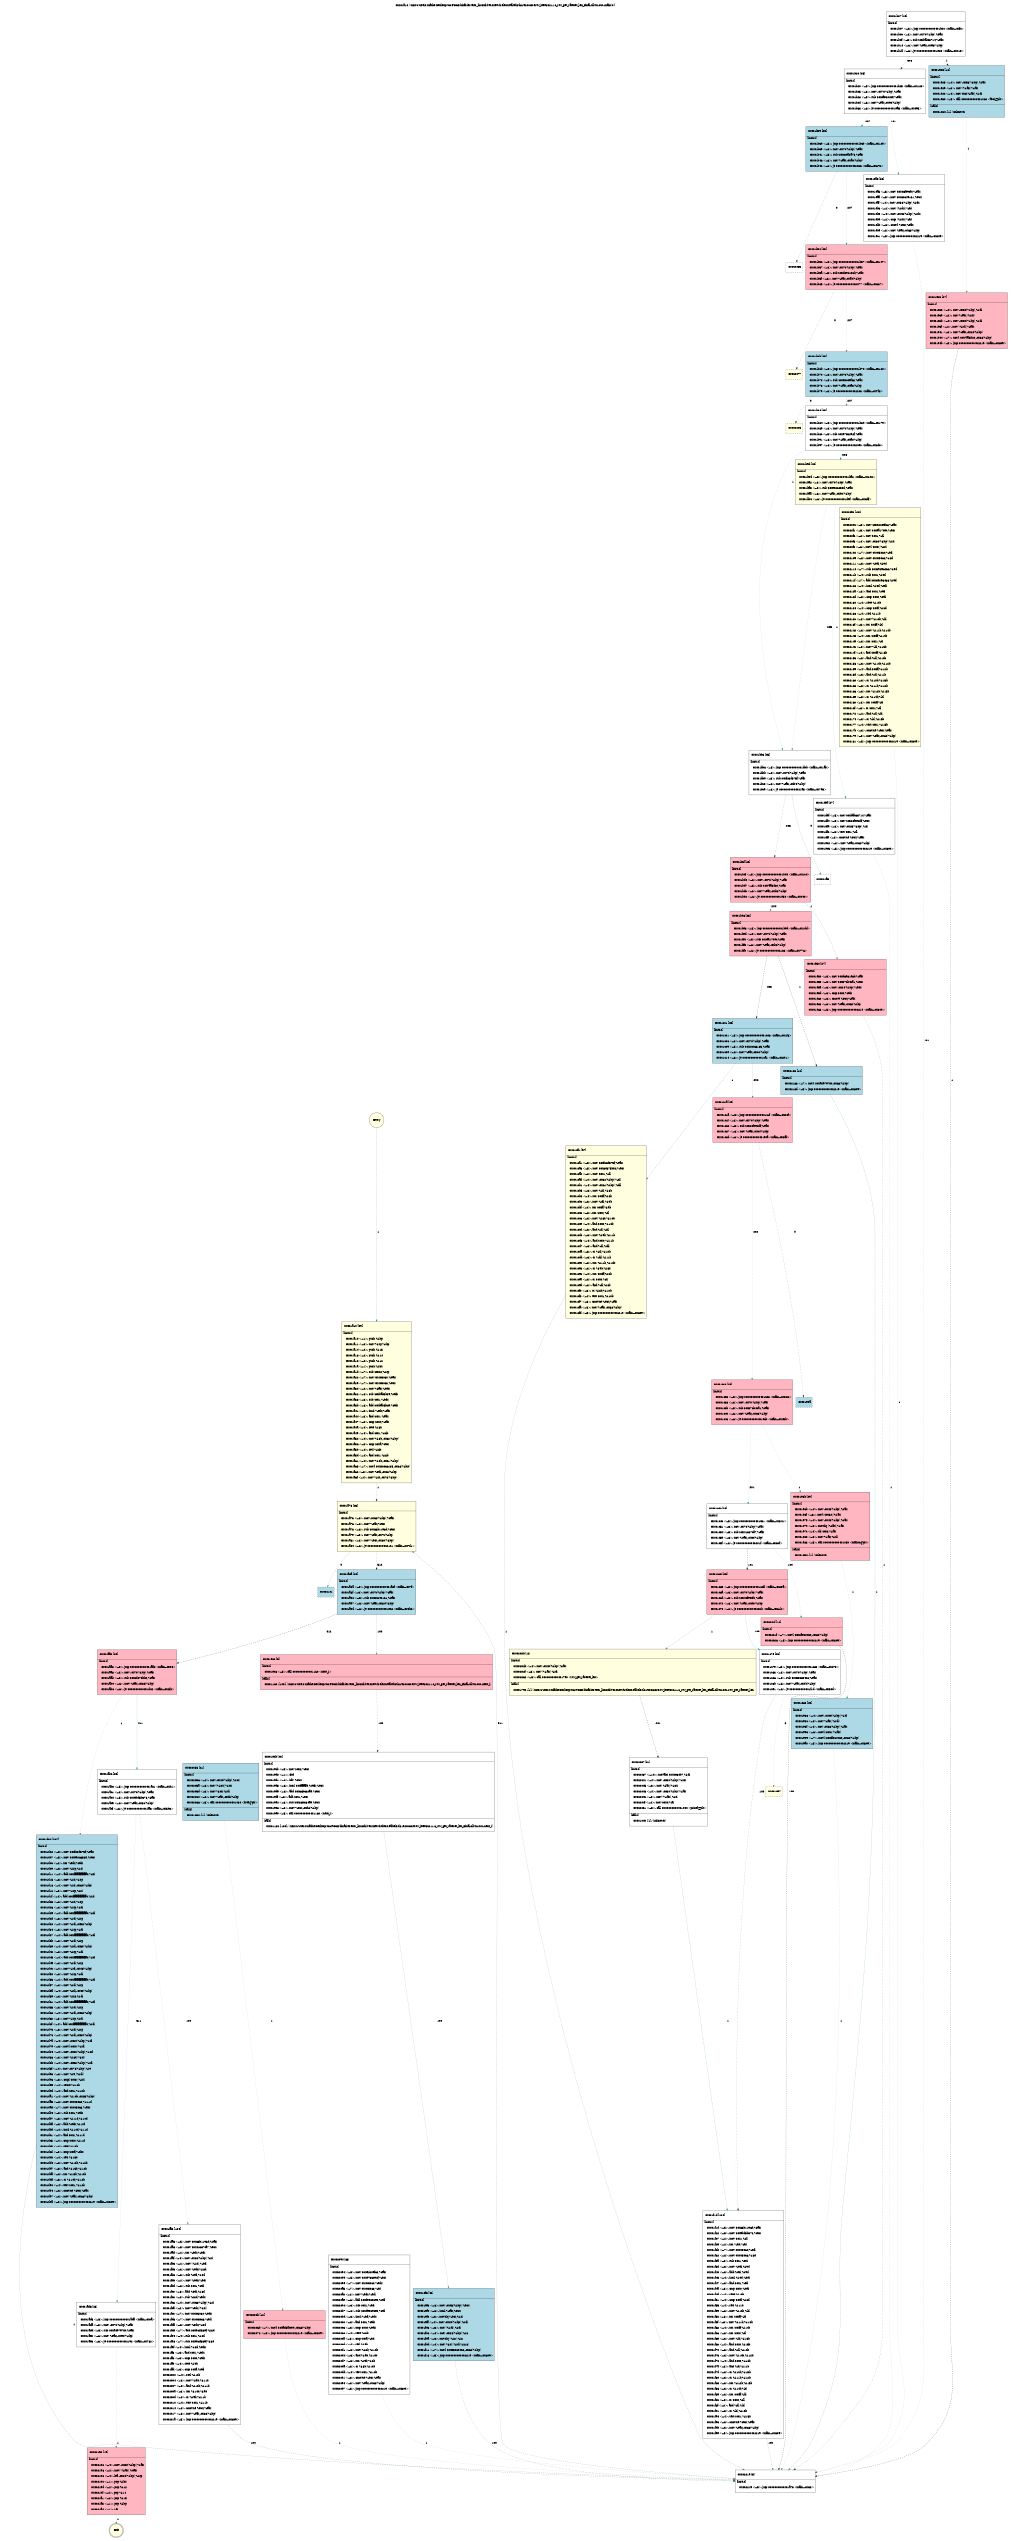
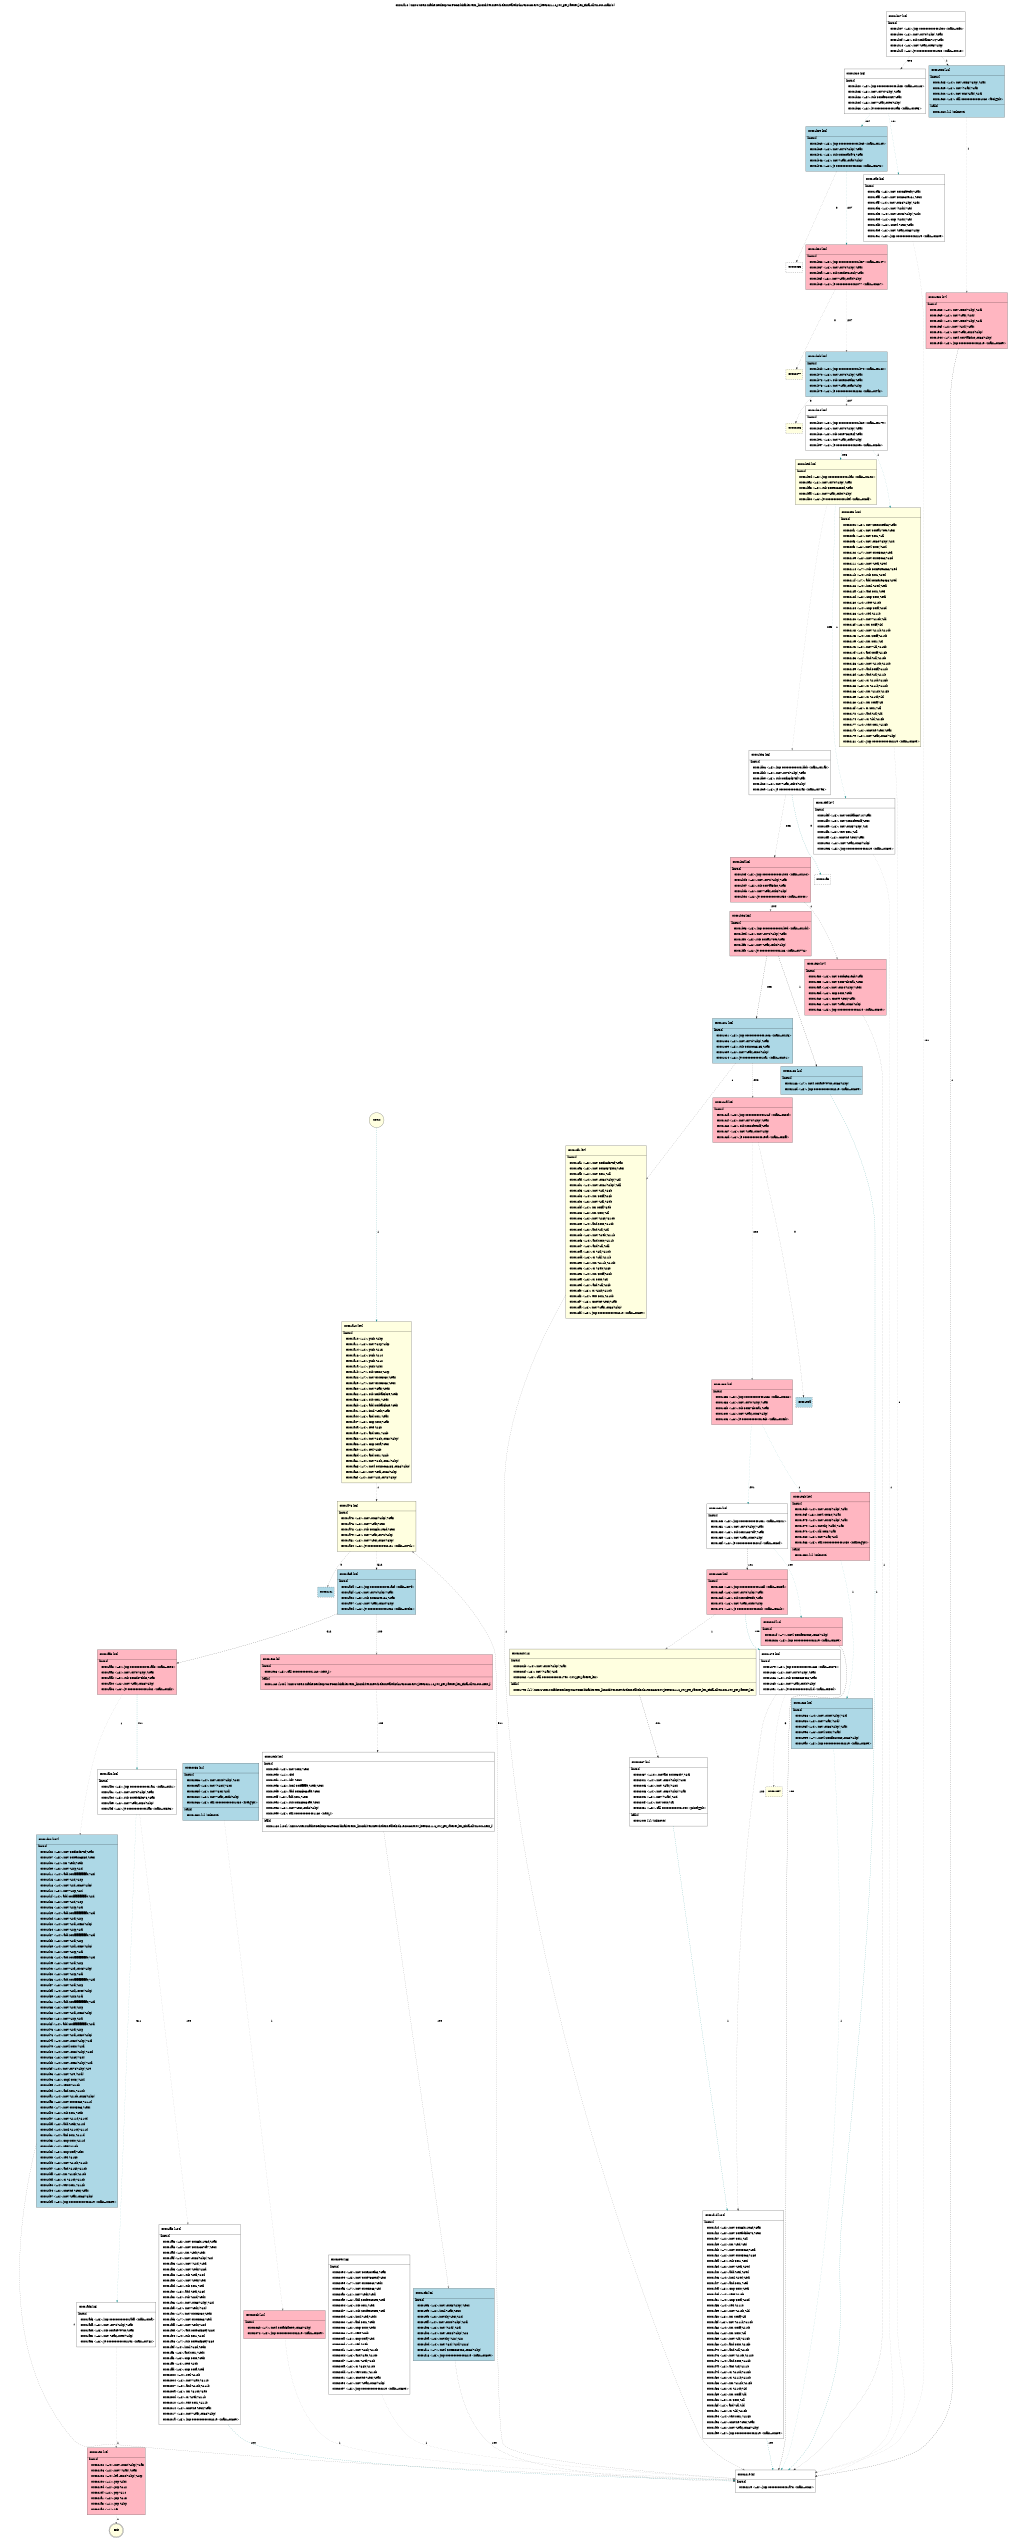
edge "0x401b84 [25]" -> "0x401bb6 [25]": now "0x401b84 [25]" -> "0x4020ec [154]"
node "Entry": label "Entry" -> "Users"
